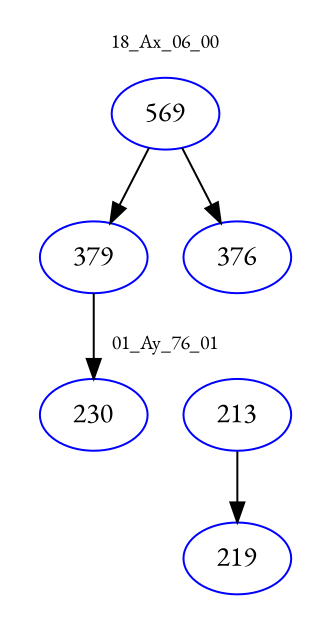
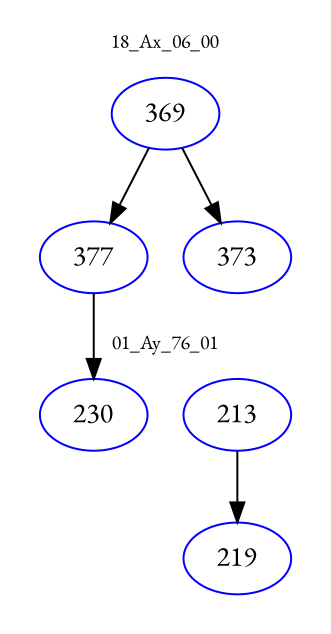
node "569": label "569" -> "369"
node "379": label "379" -> "377"
node "376": label "376" -> "373"
